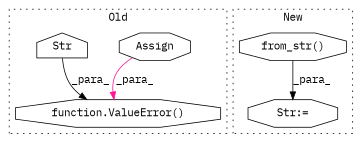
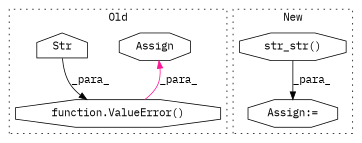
node "from_str()": label "from_str()" -> "str_str()"
edge "Assign" -> "function.ValueError()": reversed
node "Str:=": label "Str:=" -> "Assign:="
